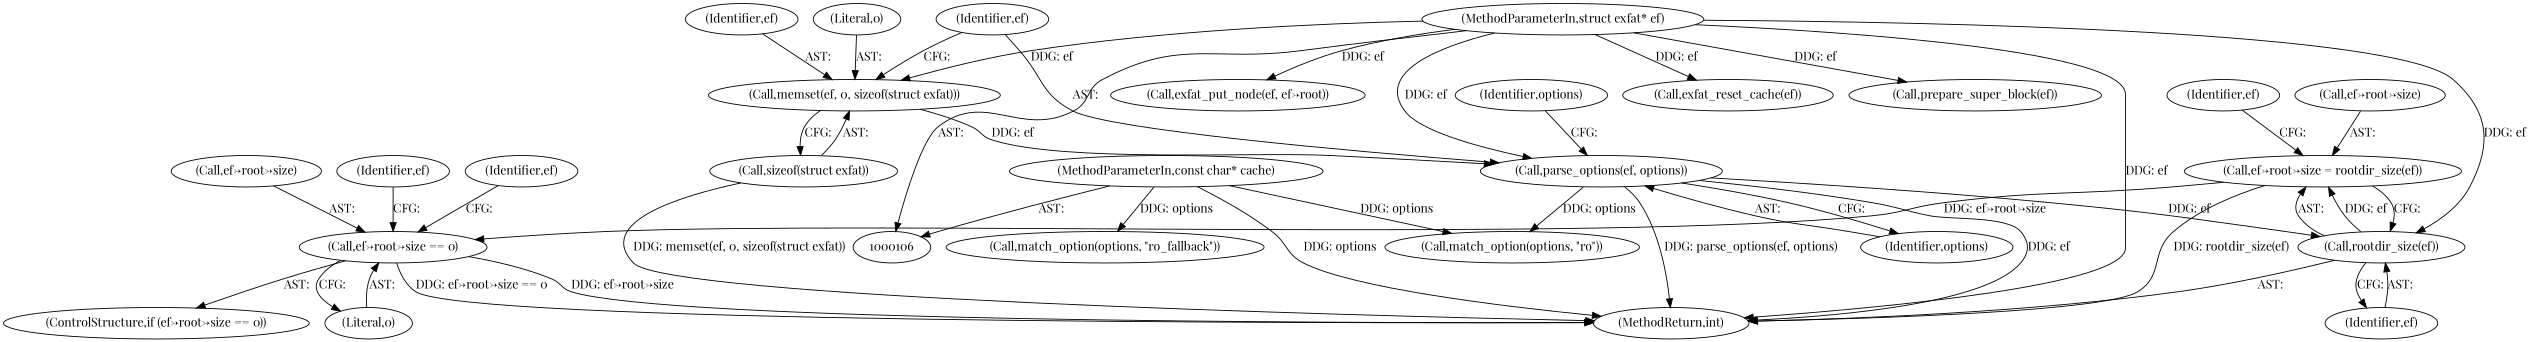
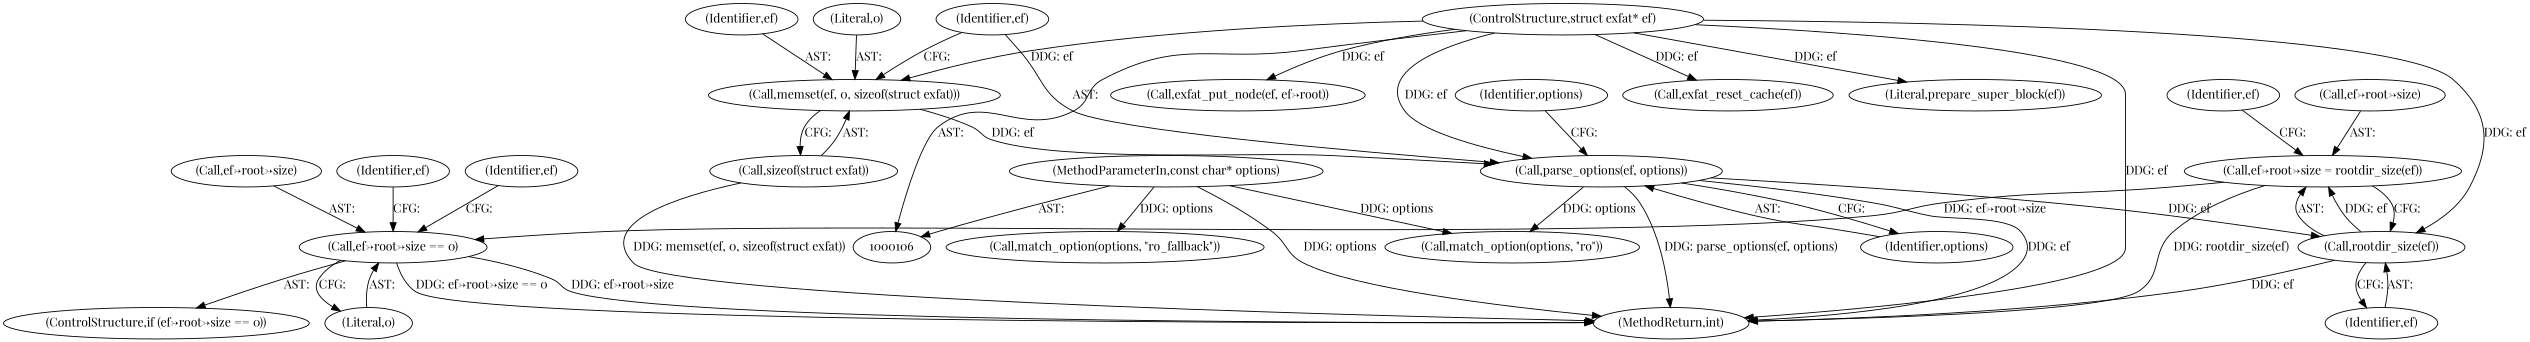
node "(MethodParameterIn,struct exfat* ef)": label "(MethodParameterIn,struct exfat* ef)" -> "(ControlStructure,struct exfat* ef)"
node "(Call,prepare_super_block(ef))": label "(Call,prepare_super_block(ef))" -> "(Literal,prepare_super_block(ef))"
node "(MethodParameterIn,const char* cache)": label "(MethodParameterIn,const char* cache)" -> "(MethodParameterIn,const char* options)"
edge "(Call,rootdir_size(ef))" -> "(MethodReturn,int)": label "AST: " -> "DDG: ef"
